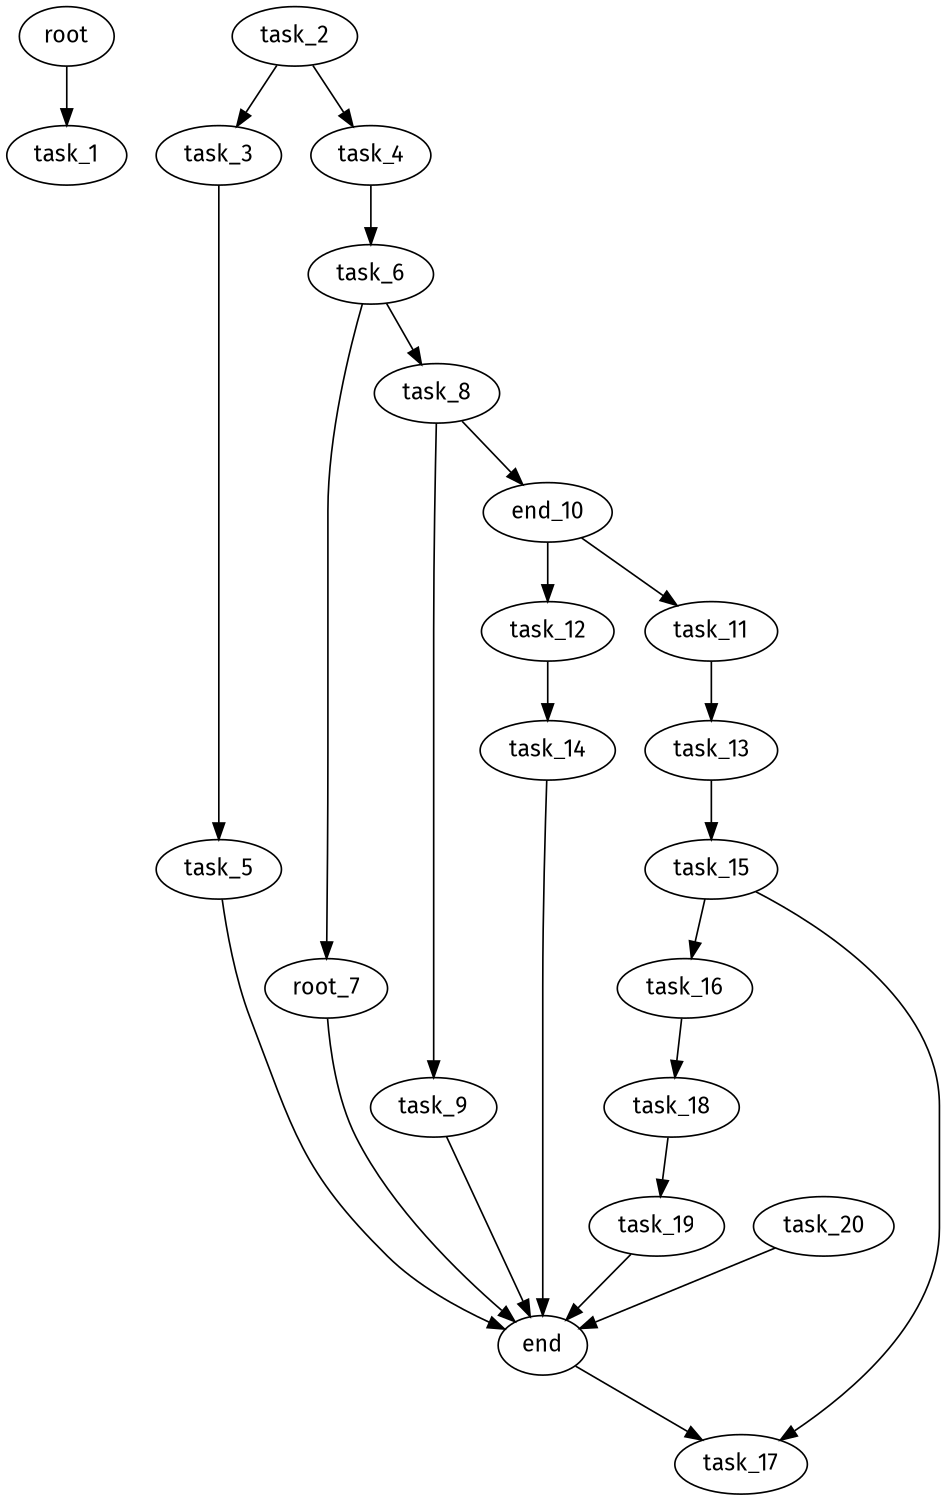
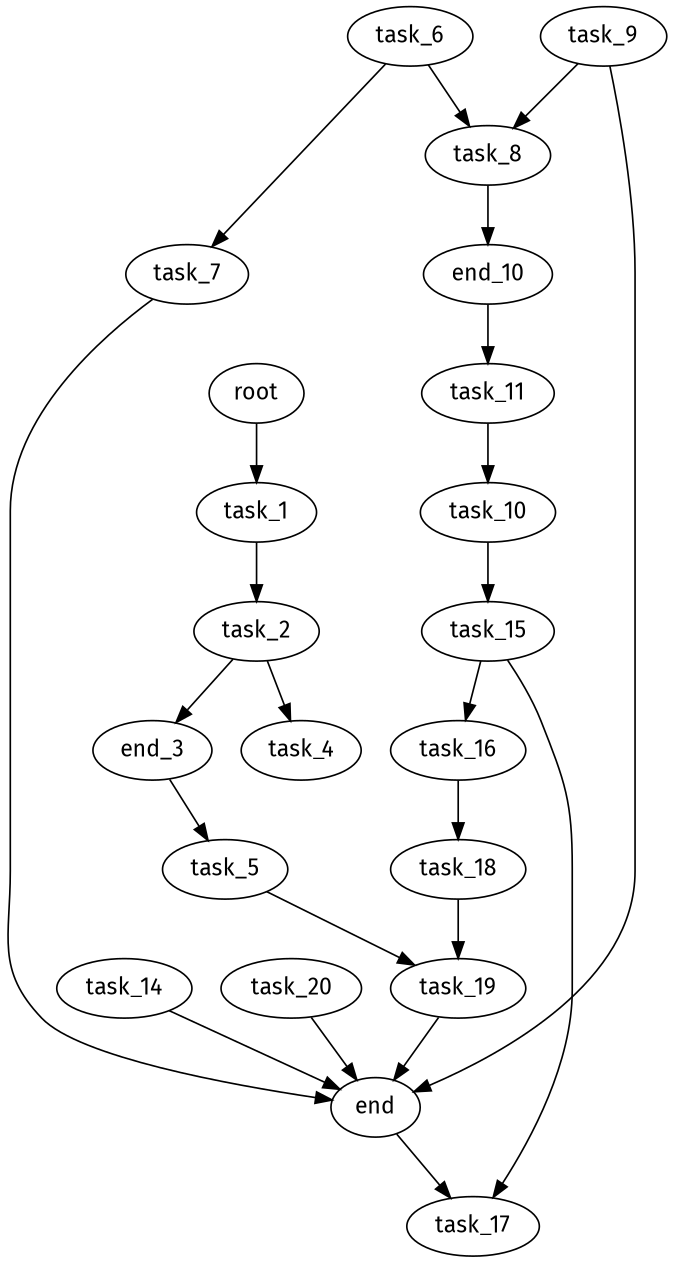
node "task_3": label "task_3" -> "end_3"
edge "task_4" -> "task_6": removed
edge "task_1" -> "task_2": added
node "task_12": removed
edge "task_8" -> "task_9": reversed
node "task_13": label "task_13" -> "task_10"
node "root_7": label "root_7" -> "task_7"
edge "task_5" -> "end": now "task_5" -> "task_19"
